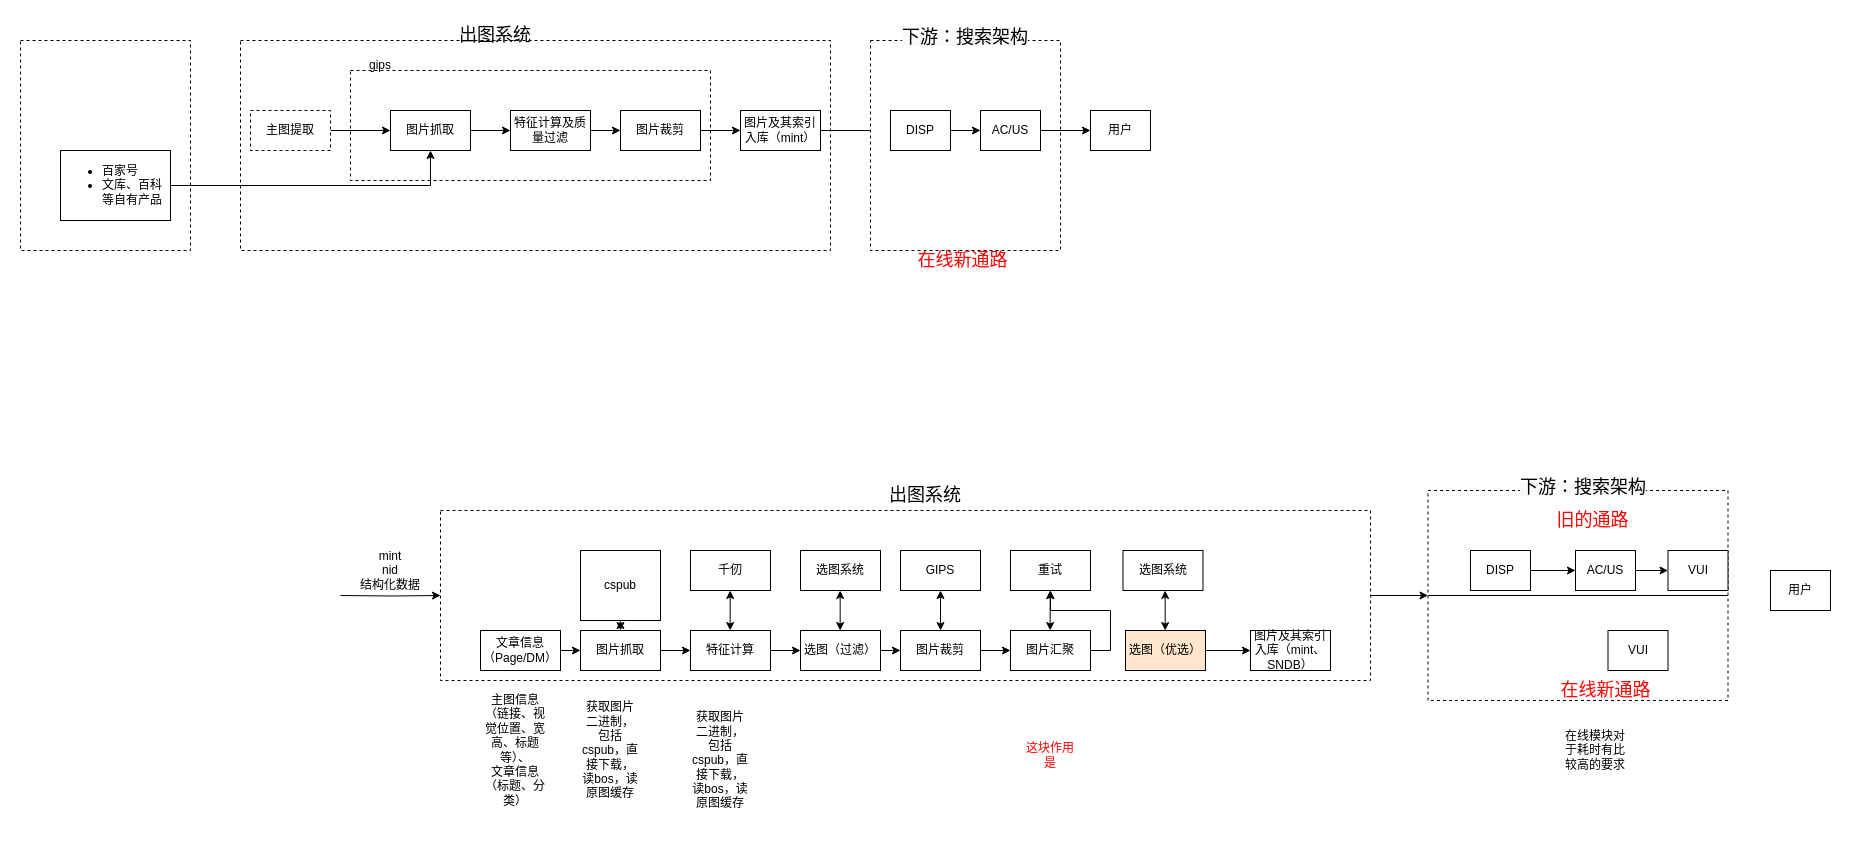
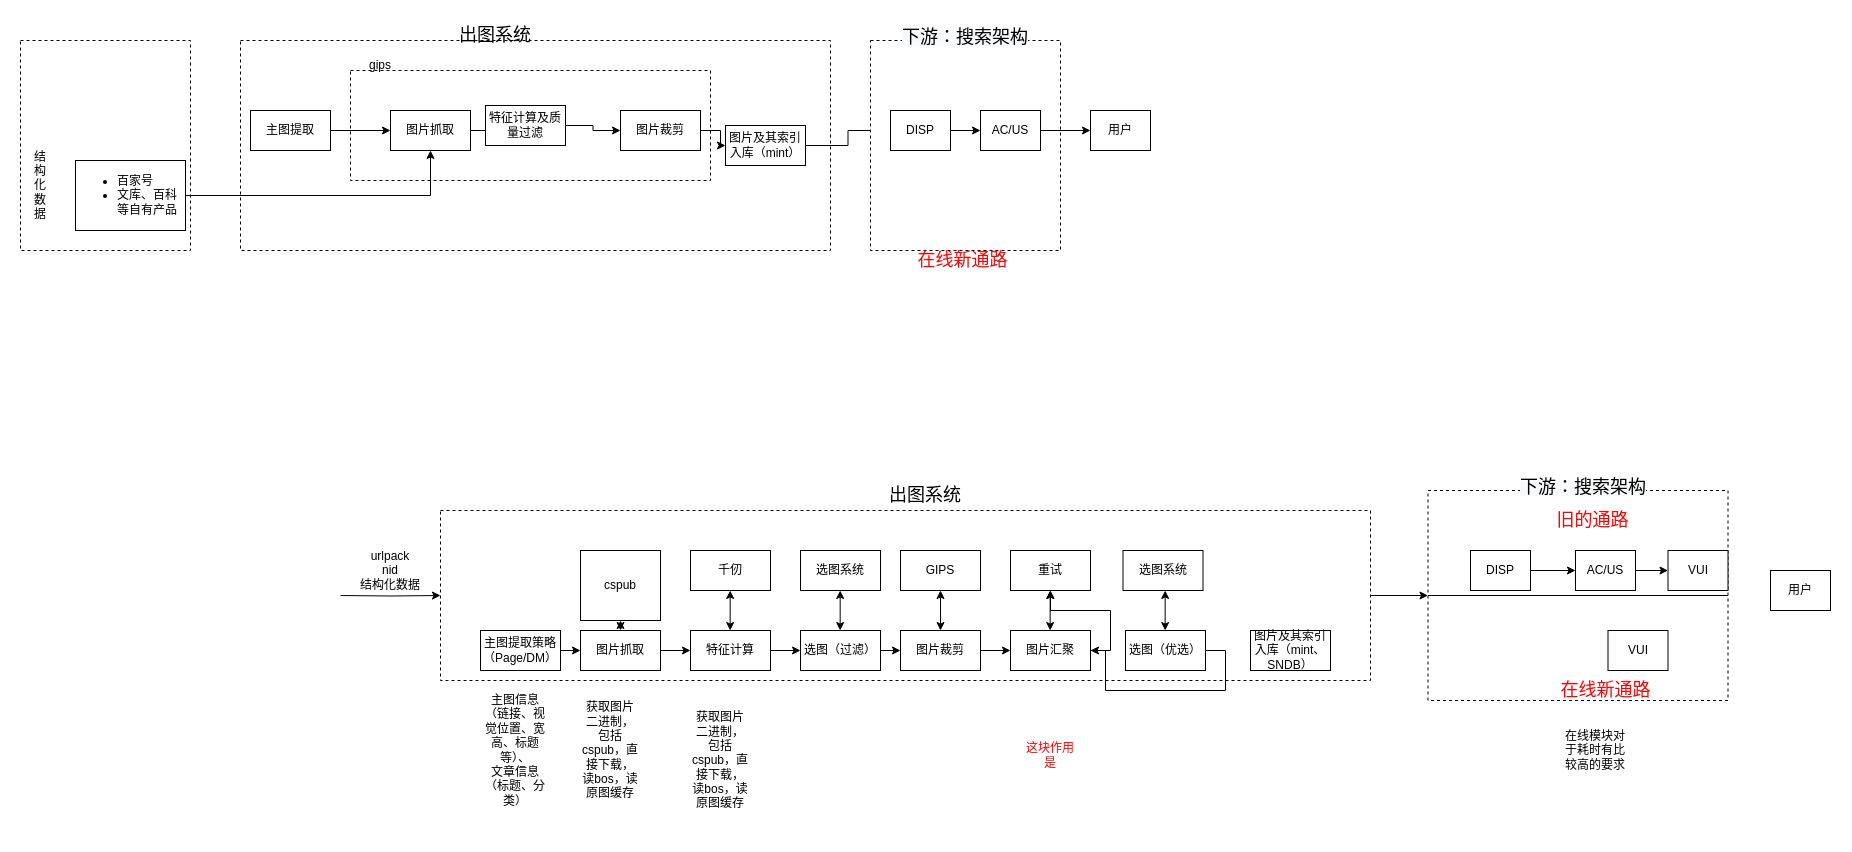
node "主图提取": style dashed -> solid
node "特征计算及质量过滤": moved (551, 131) -> (526, 126)
node "图片及其索引入库（mint）": moved (781, 131) -> (766, 146)
node "结构化数据": added
node "百家号 文库、百科等自有产品": moved (116, 186) -> (131, 196)
node "mint nid 结构化数据": label "mint nid 结构化数据" -> "urlpack nid 结构化数据"
node "文章信息（Page/DM）": label "文章信息（Page/DM）" -> "主图提取策略（Page/DM）"
node "选图（优选）": fillcolor #ffe6cc -> #ffffff
edge "选图（优选）" -> "图片及其索引入库（mint、SNDB）": now "选图（优选）" -> "图片汇聚"
